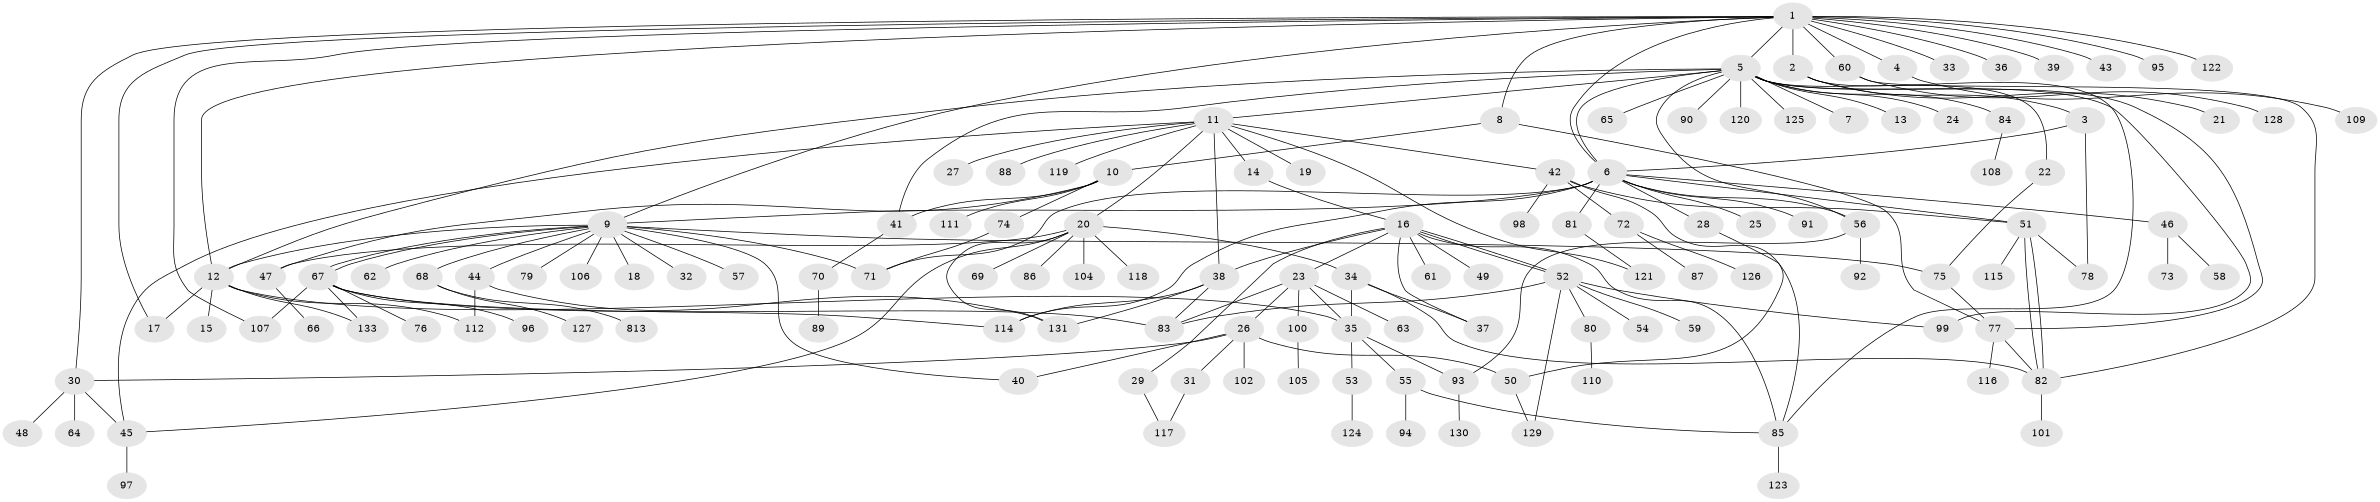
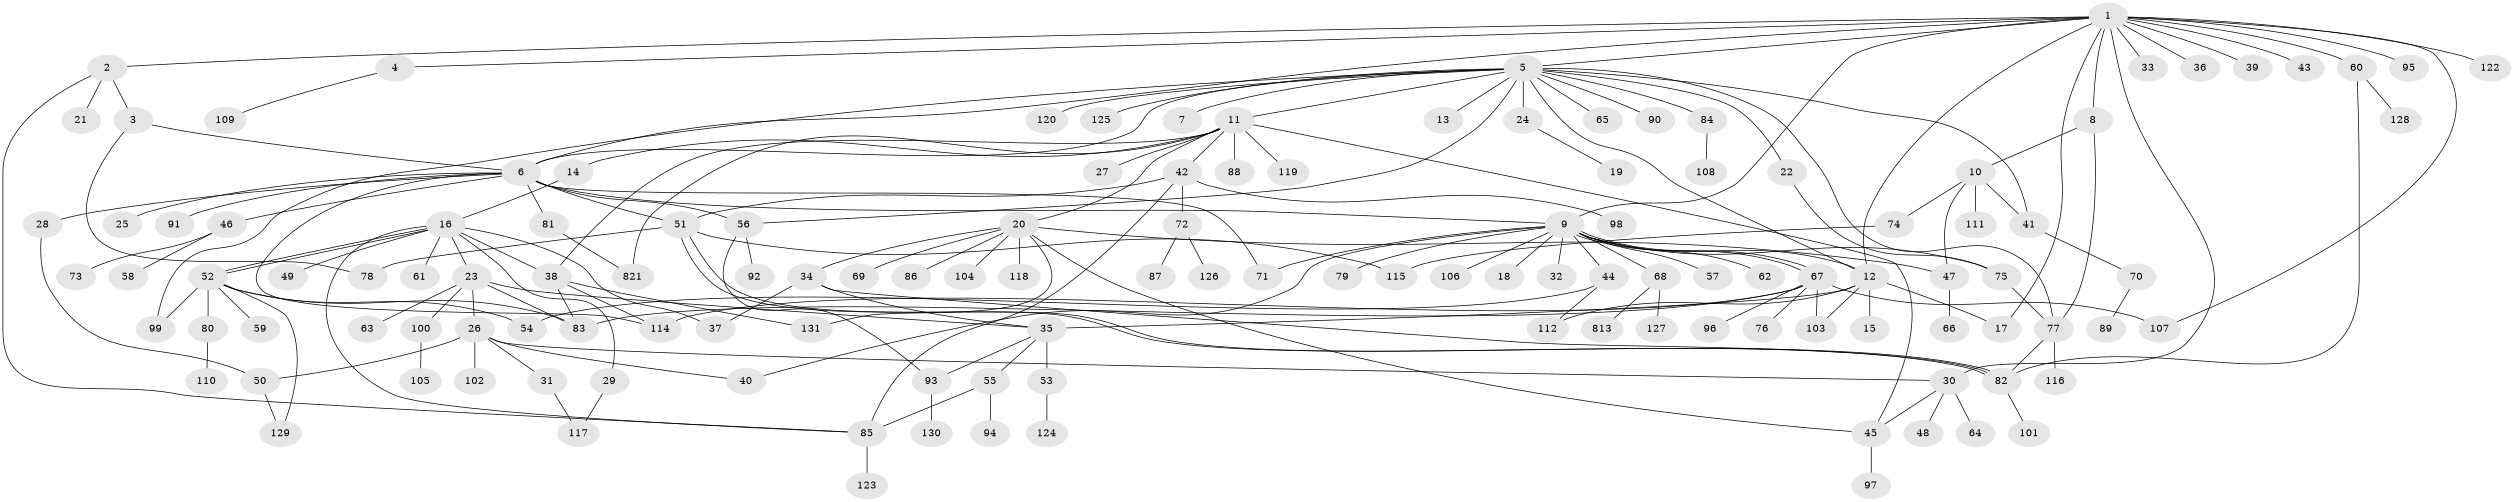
edge "11" -- "19": now "24" -- "19"
edge "74" -- "71": now "74" -- "115"
node "121": label "121" -> "821"
edge "44" -- "131": now "44" -- "54"
node "133": label "133" -> "103"
